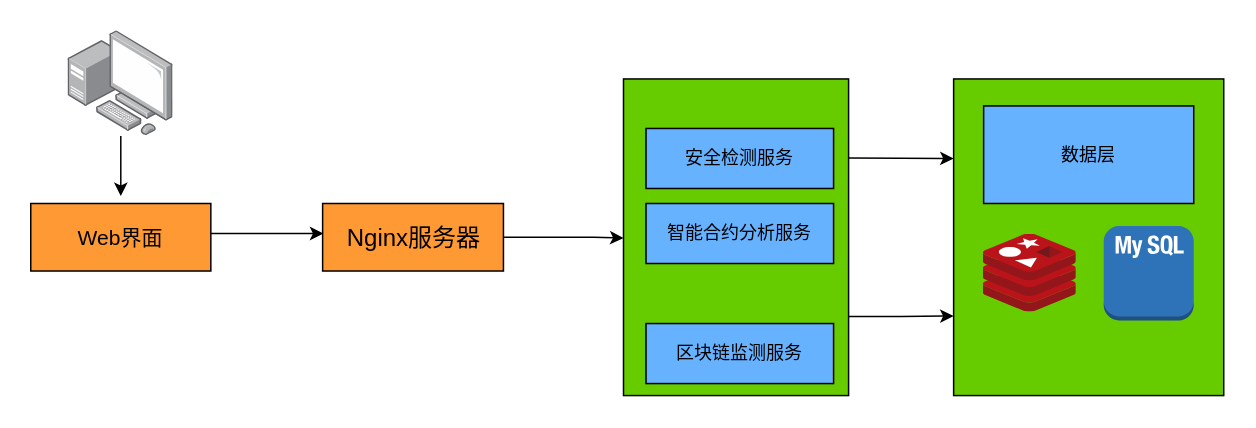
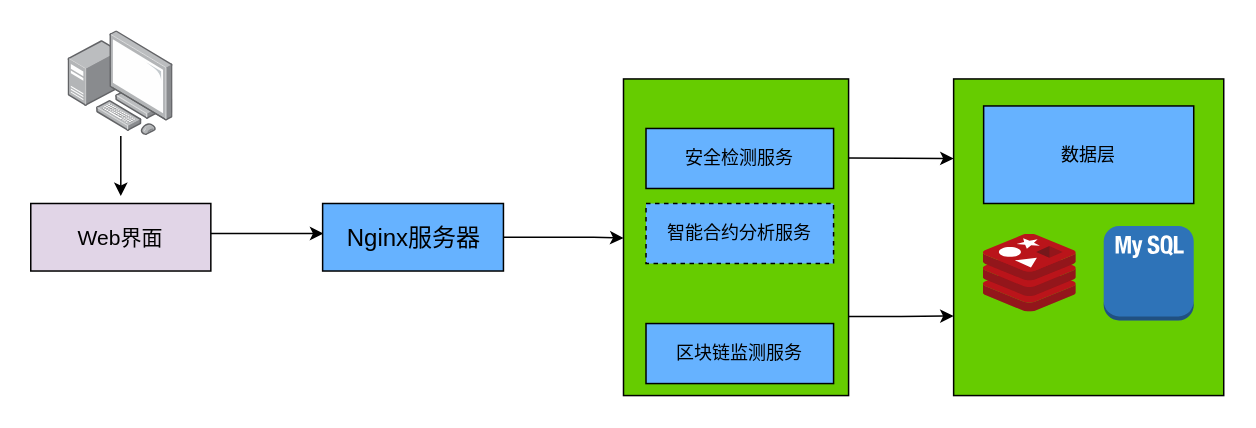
node "智能合约分析服务": style solid -> dashed
node "Web界面": fillcolor #ff9933 -> #e1d5e7
node "Nginx服务器": fillcolor #ff9933 -> #66b2ff
